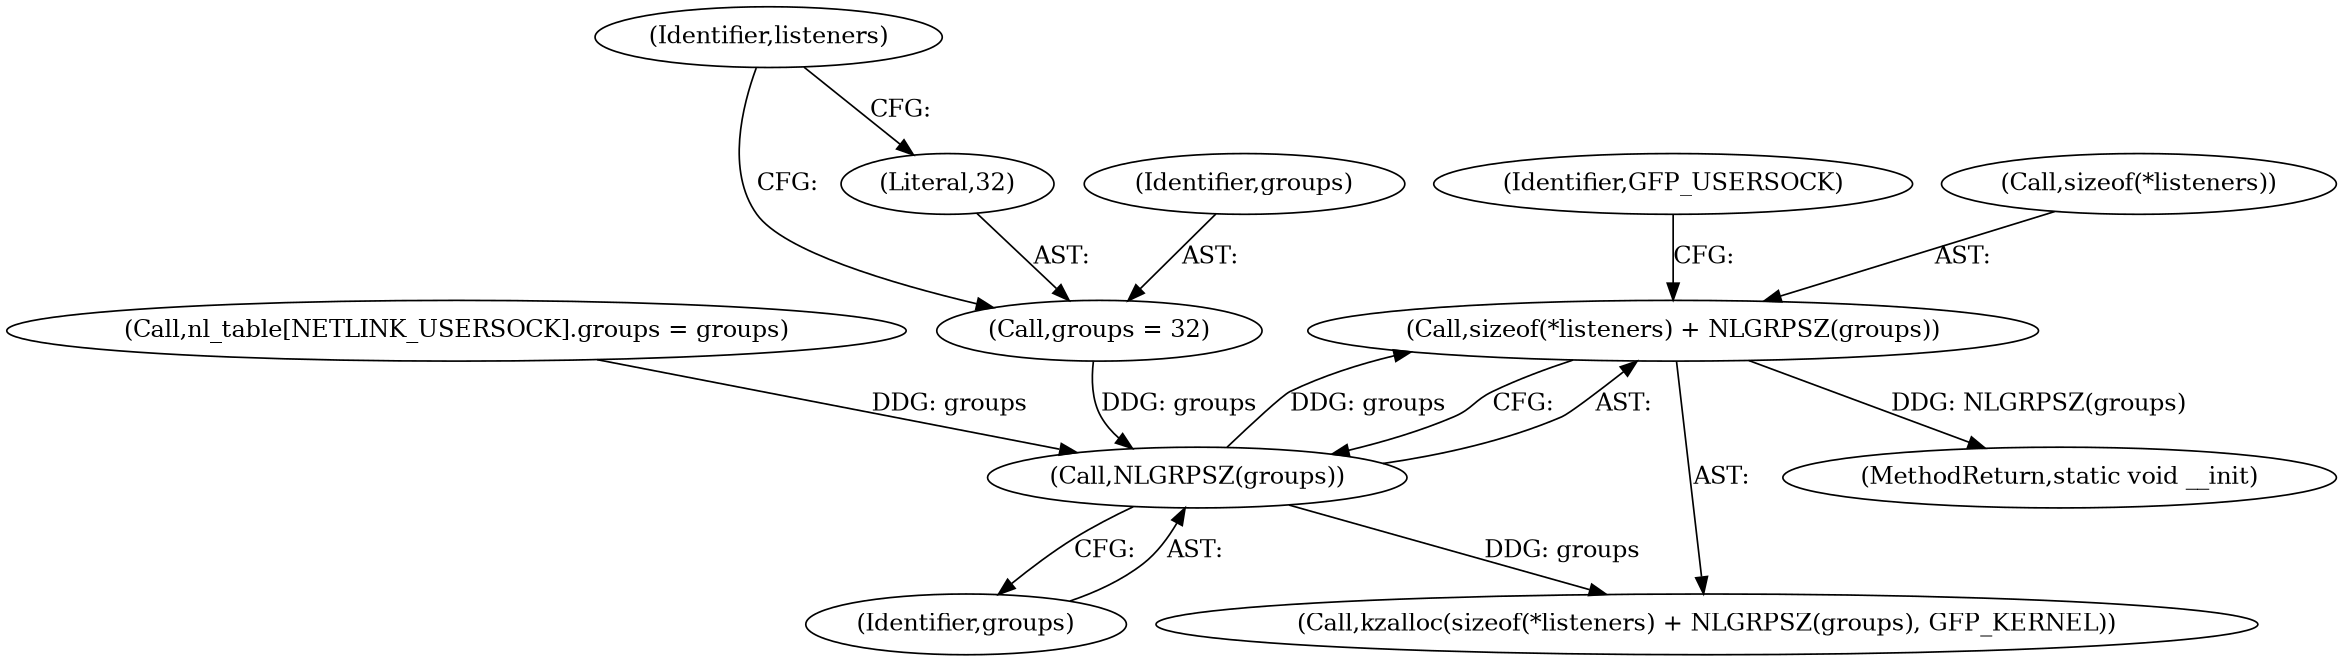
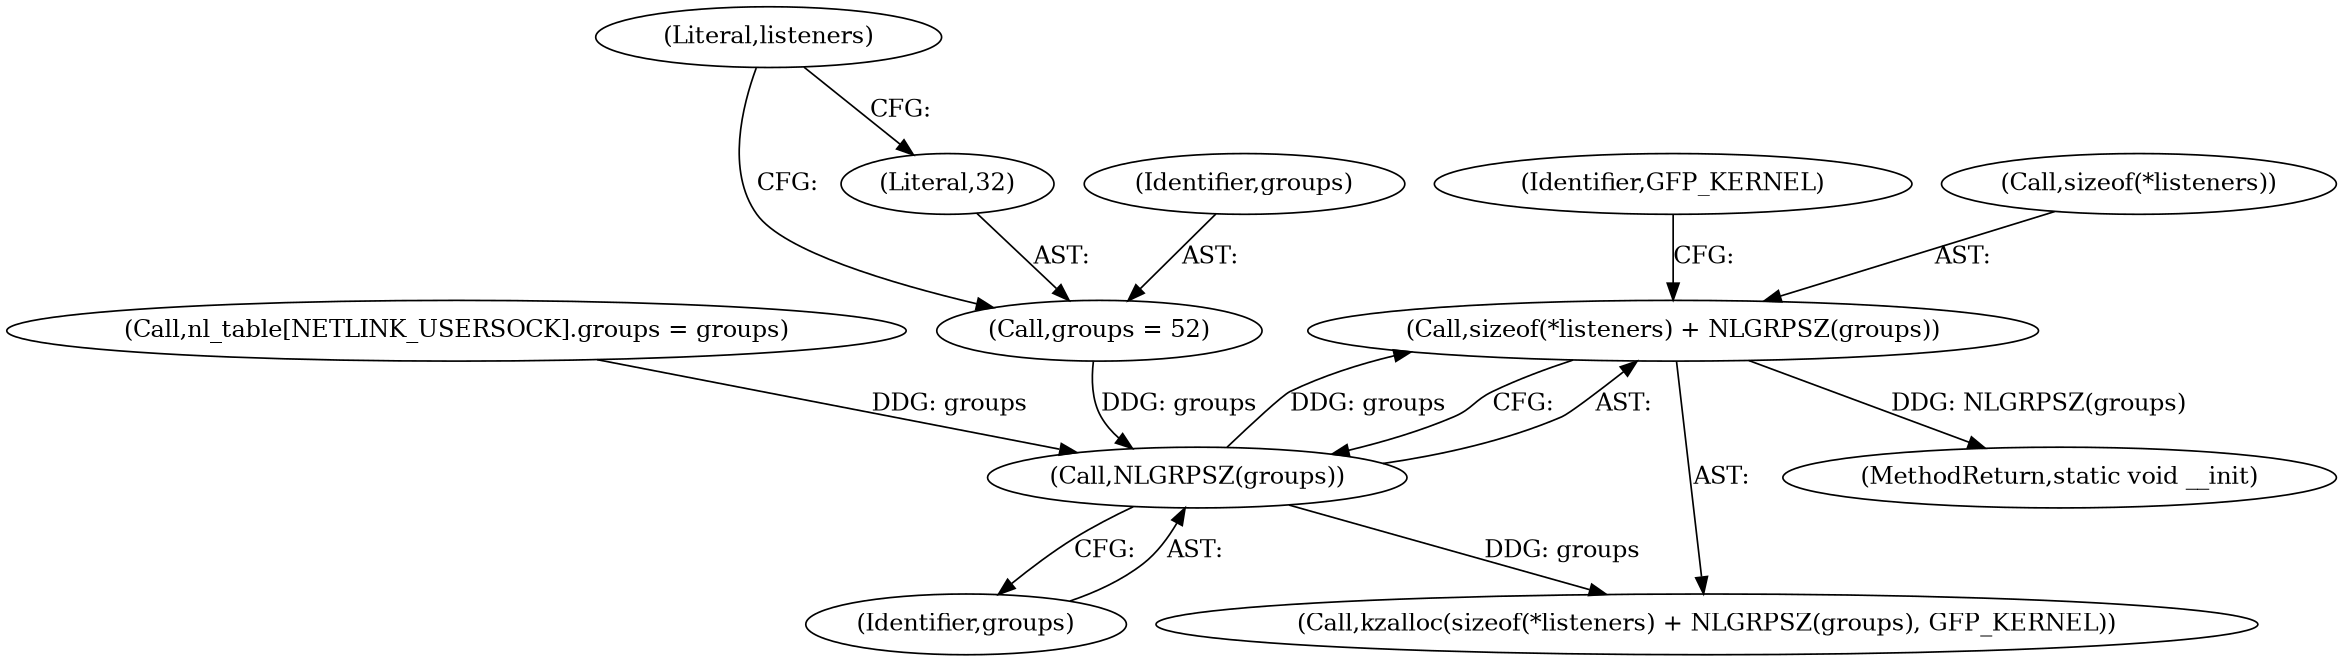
node "(Identifier,listeners)": label "(Identifier,listeners)" -> "(Literal,listeners)"
node "(Identifier,GFP_USERSOCK)": label "(Identifier,GFP_USERSOCK)" -> "(Identifier,GFP_KERNEL)"
node "(Call,groups = 32)": label "(Call,groups = 32)" -> "(Call,groups = 52)"
